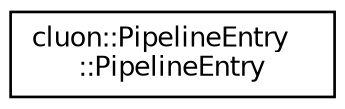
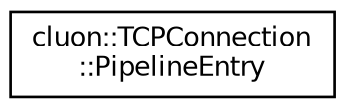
node "cluon::PipelineEntry ::PipelineEntry": label "cluon::PipelineEntry ::PipelineEntry" -> "cluon::TCPConnection ::PipelineEntry"
